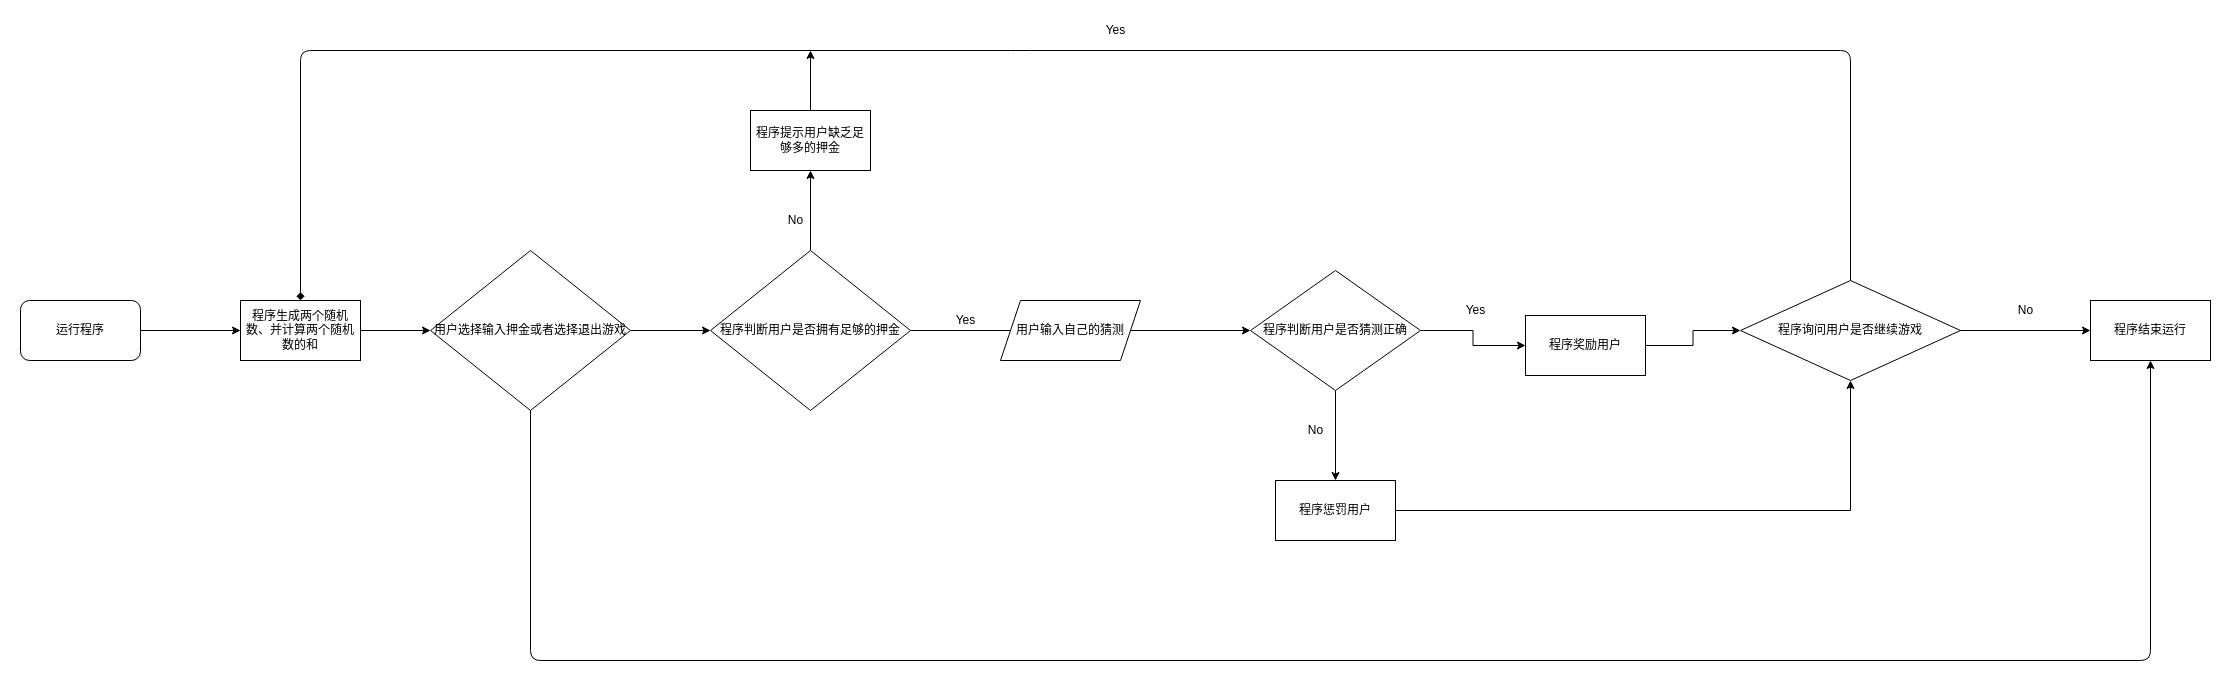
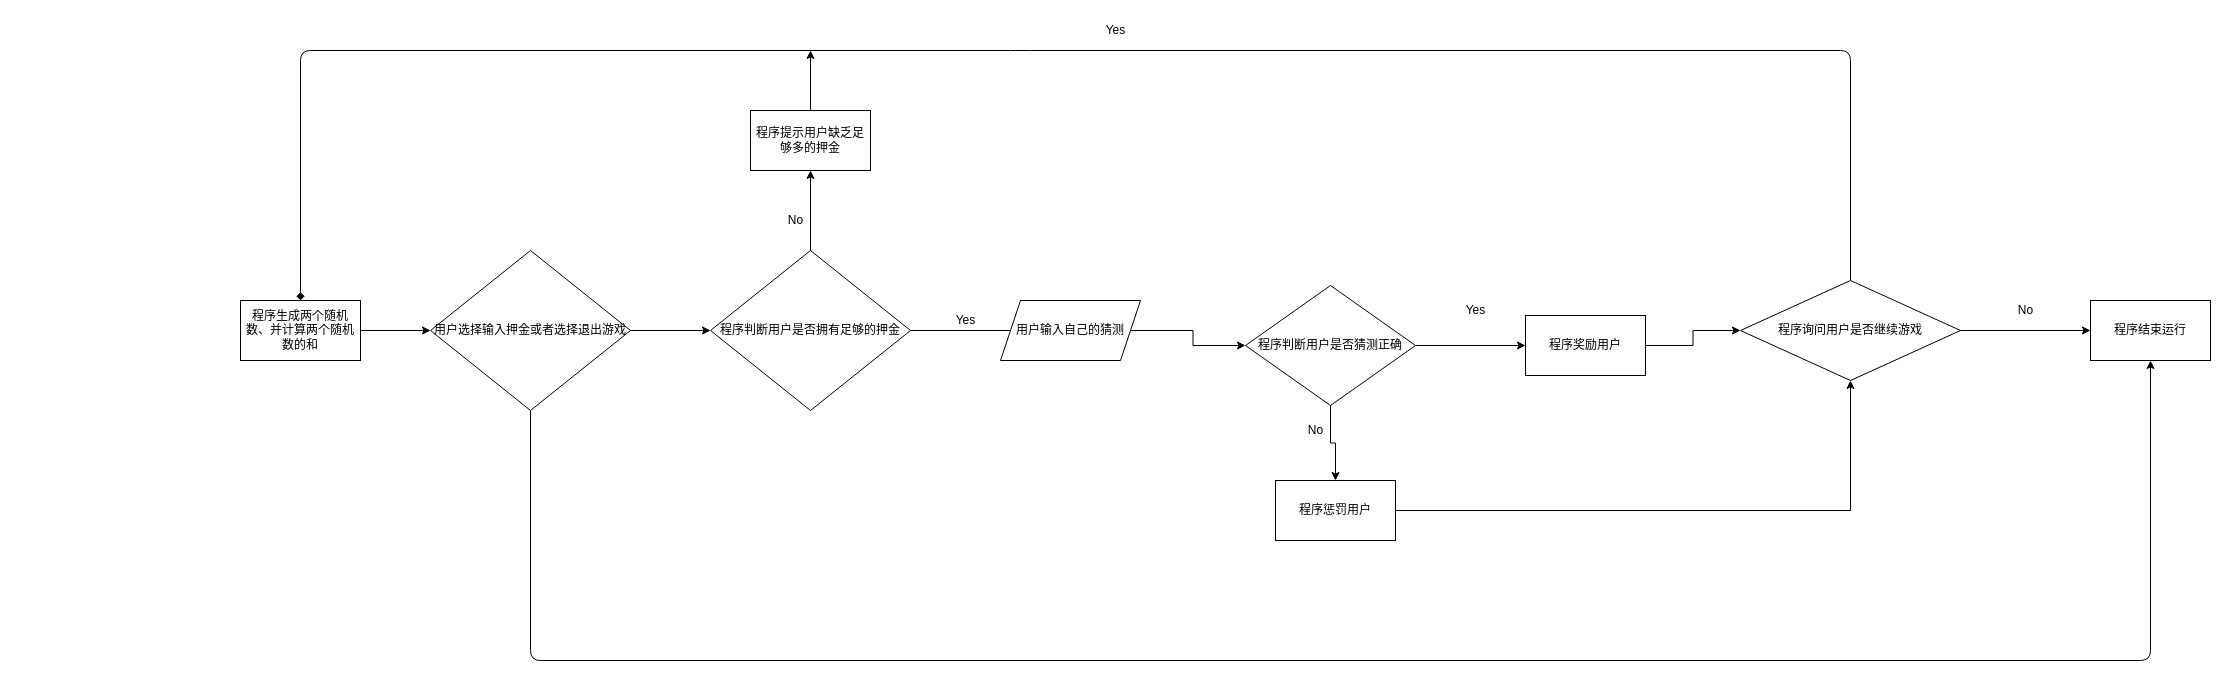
node "运行程序": removed
edge "运行程序" -> "程序生成两个随机数、并计算两个随机数的和": removed
node "程序判断用户是否猜测正确": moved (1336, 331) -> (1331, 346)
